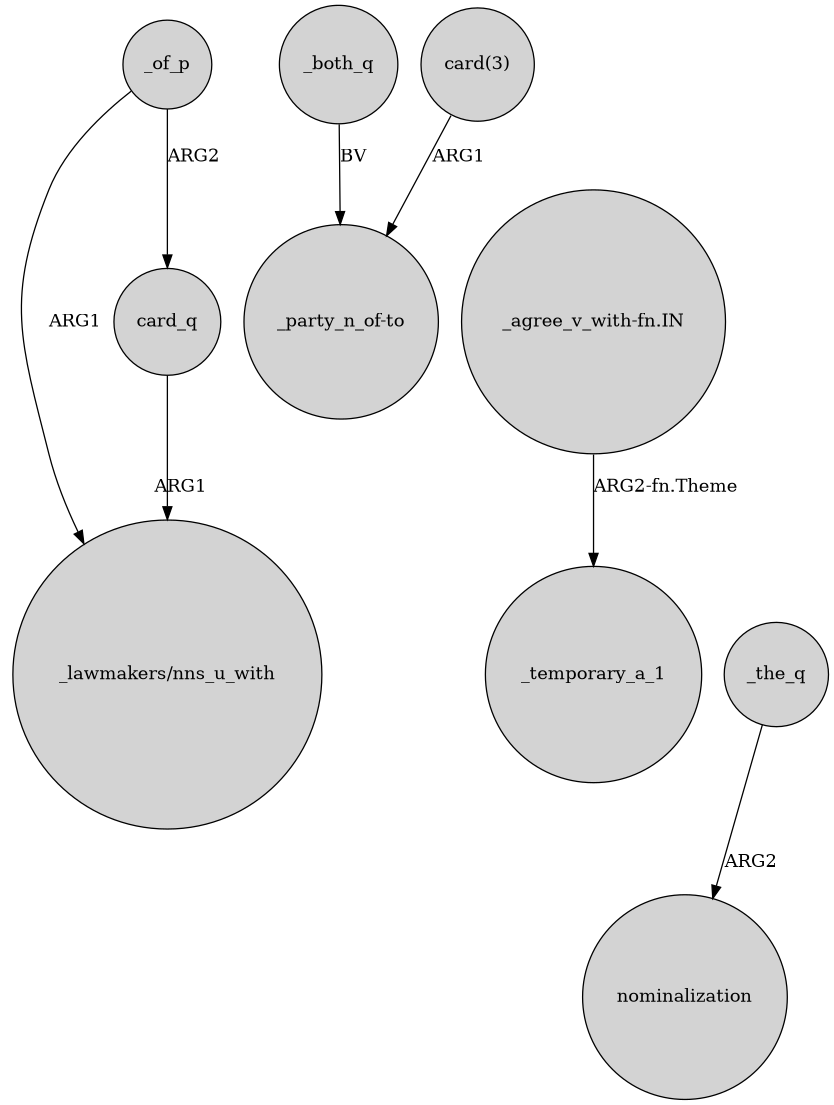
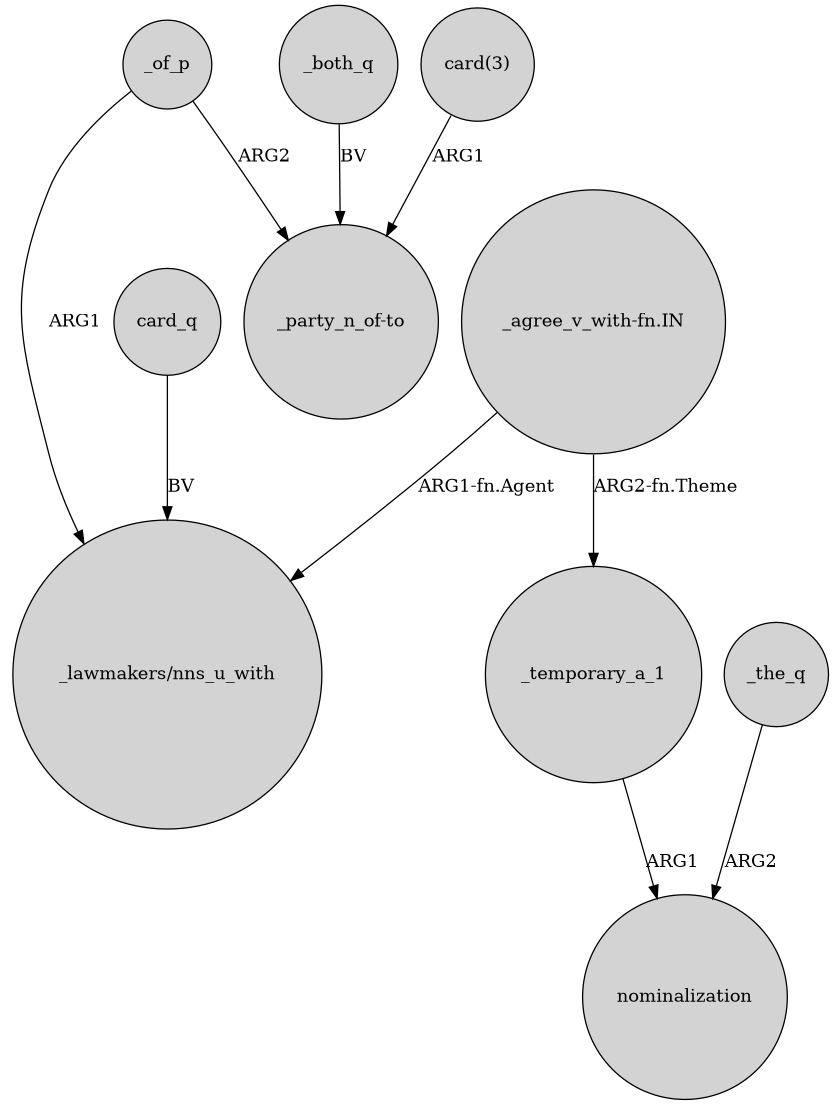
edge "_of_p" -> "card_q": now "_of_p" -> "_party_n_of-to"
edge "card_q" -> "_lawmakers/nns_u_with": label "ARG1" -> "BV"
edge "_agree_v_with-fn.IN" -> "_lawmakers/nns_u_with": added, label "ARG1-fn.Agent"
edge "_temporary_a_1" -> "nominalization": added, label "ARG1"
